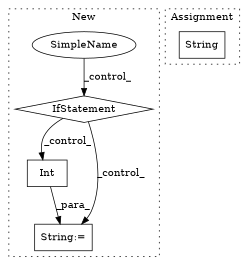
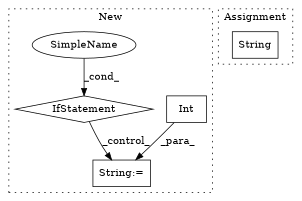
edge "SimpleName" -> "IfStatement": label "_control_" -> "_cond_"
edge "IfStatement" -> "Int": removed, label "_control_"
